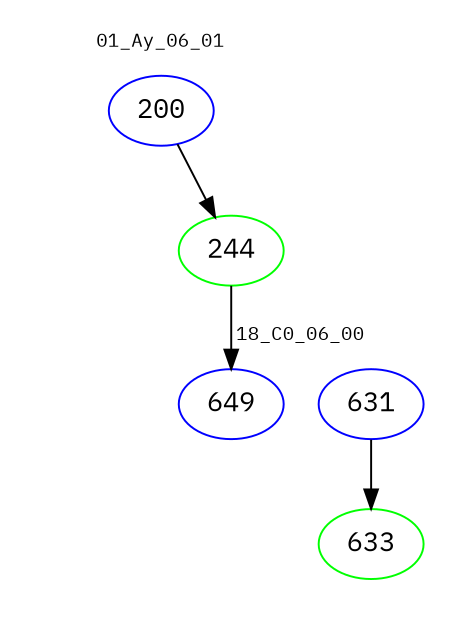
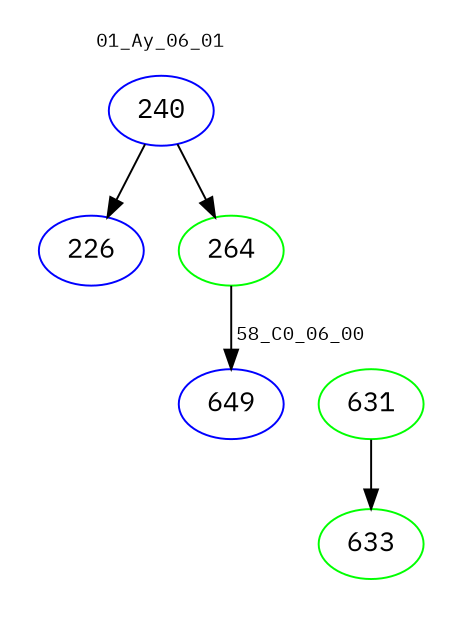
node "200": label "200" -> "240"
node "226": added
node "244": label "244" -> "264"
cluster "18_C0_06_00": label "18_C0_06_00" -> "58_C0_06_00"
node "631": color blue -> green
